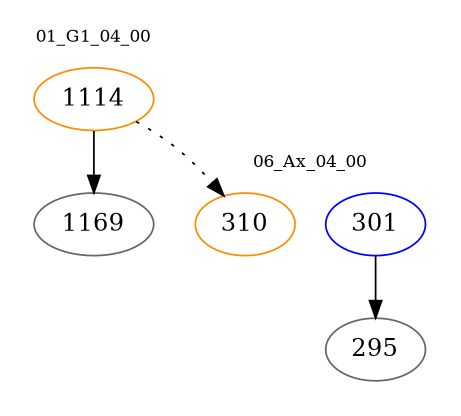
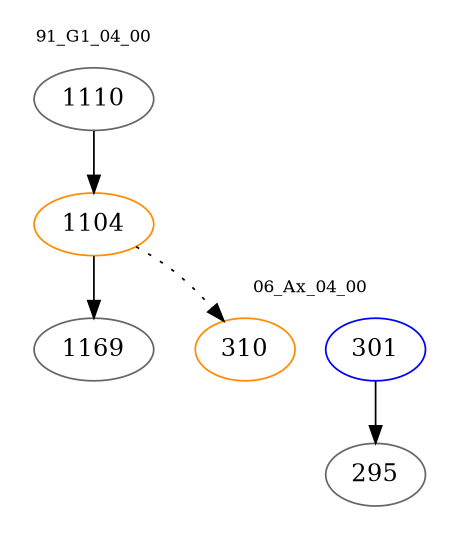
cluster "01_G1_04_00": label "01_G1_04_00" -> "91_G1_04_00"
node "1110": added
node "1114": label "1114" -> "1104"
